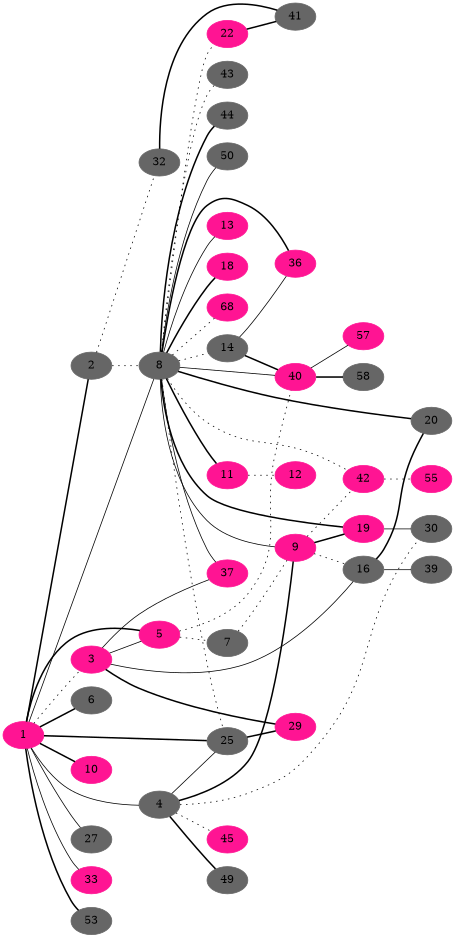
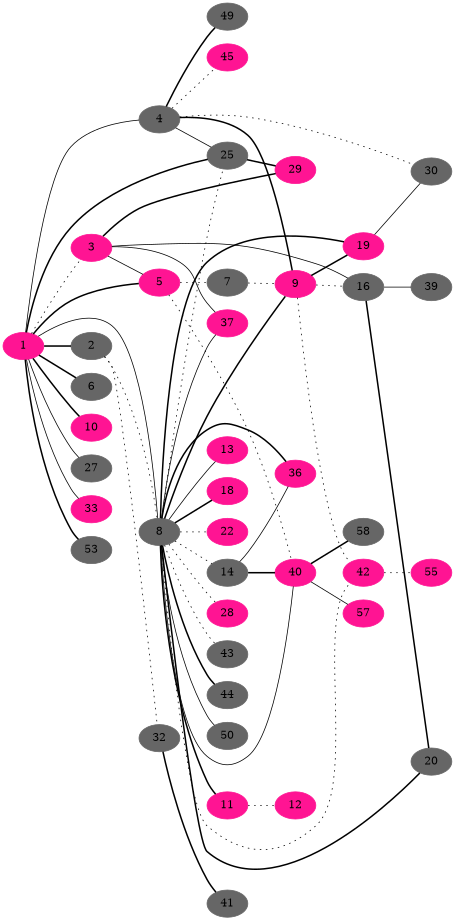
edge "41" -- "22": removed
node "68": label "68" -> "28"
edge "8" -- "9": style solid -> bold
